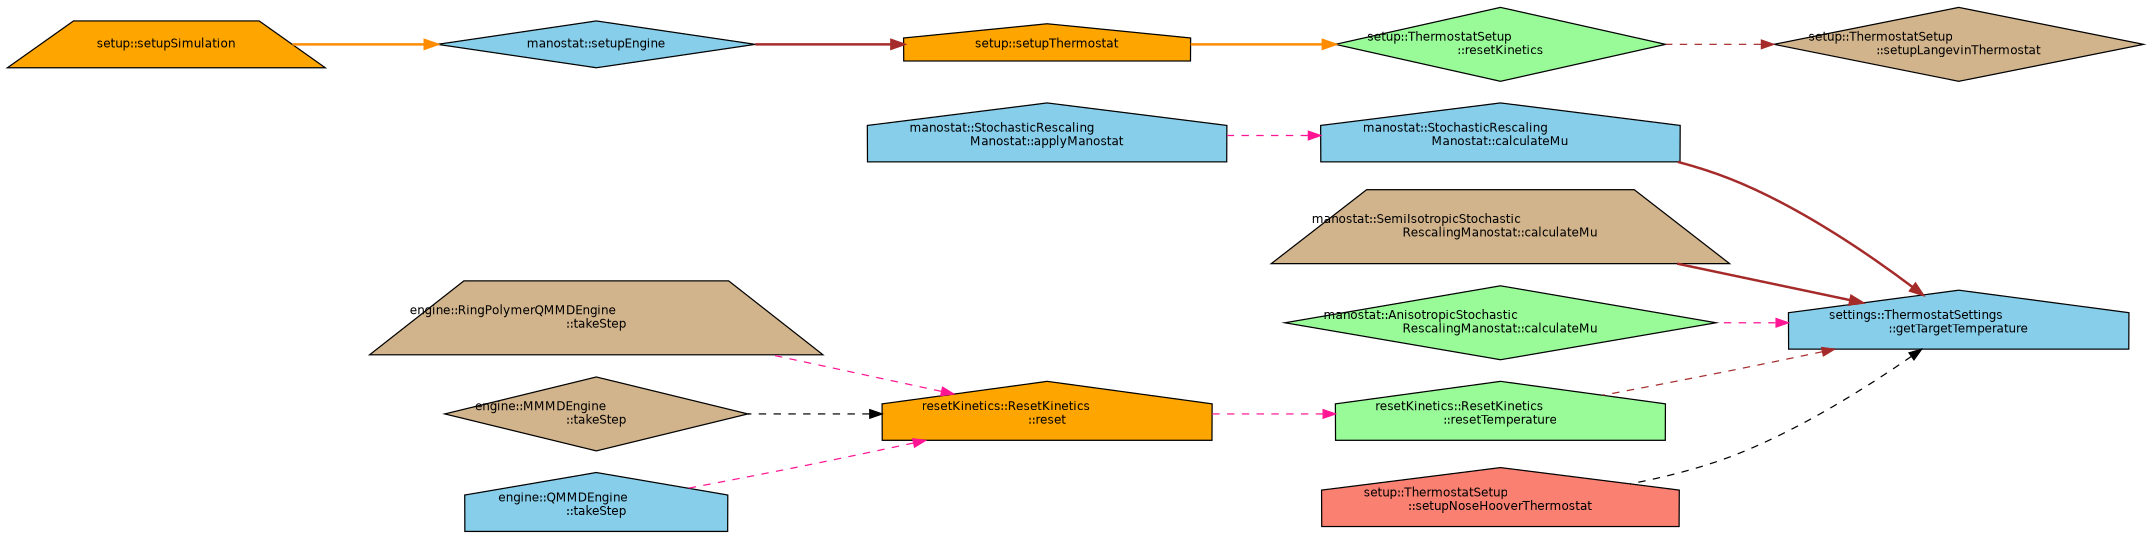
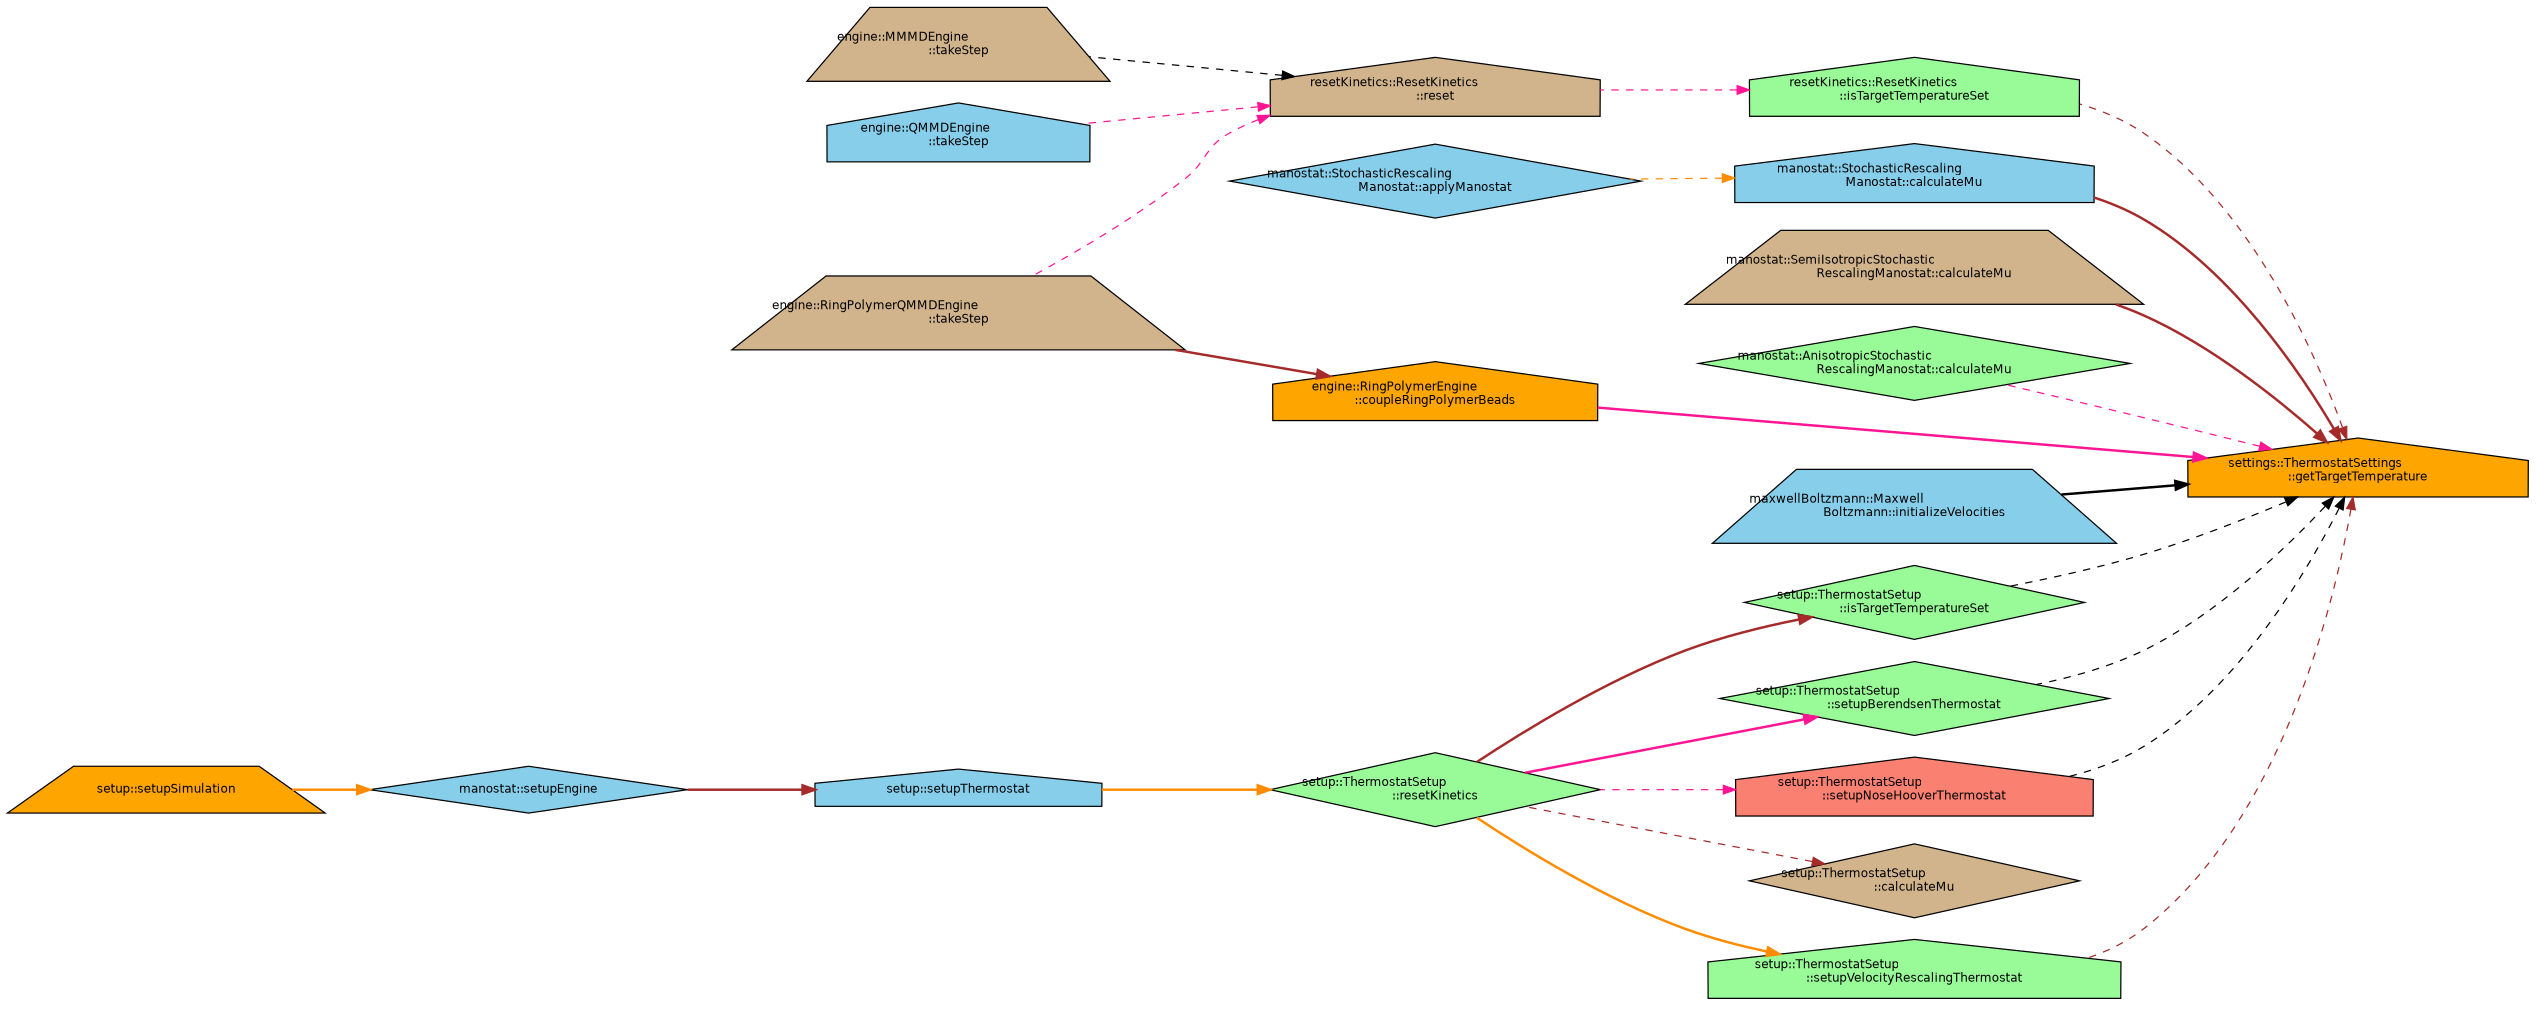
node "setup::setupThermostat": fillcolor orange -> skyblue
node "setup::ThermostatSetup ::setupLangevinThermostat": label "setup::ThermostatSetup ::setupLangevinThermostat" -> "setup::ThermostatSetup ::calculateMu"
node "manostat::StochasticRescaling Manostat::applyManostat": shape house -> diamond
edge "manostat::StochasticRescaling Manostat::applyManostat" -> "manostat::StochasticRescaling Manostat::calculateMu": color deeppink -> darkorange
node "settings::ThermostatSettings ::getTargetTemperature": fillcolor skyblue -> orange
node "engine::RingPolymerEngine ::coupleRingPolymerBeads": added
node "engine::MMMDEngine ::takeStep": shape diamond -> trapezium
node "resetKinetics::ResetKinetics ::reset": fillcolor orange -> tan
node "resetKinetics::ResetKinetics ::resetTemperature": label "resetKinetics::ResetKinetics ::resetTemperature" -> "resetKinetics::ResetKinetics ::isTargetTemperatureSet"
node "maxwellBoltzmann::Maxwell Boltzmann::initializeVelocities": added
node "setup::ThermostatSetup ::isTargetTemperatureSet": added
node "setup::ThermostatSetup ::setupBerendsenThermostat": added
edge "setup::ThermostatSetup ::resetKinetics" -> "setup::ThermostatSetup ::setupNoseHooverThermostat": added
node "setup::ThermostatSetup ::setupVelocityRescalingThermostat": added
